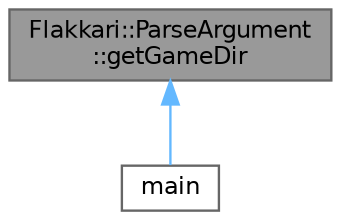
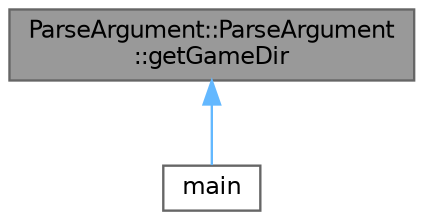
node "Flakkari::ParseArgument ::getGameDir": label "Flakkari::ParseArgument ::getGameDir" -> "ParseArgument::ParseArgument ::getGameDir"
